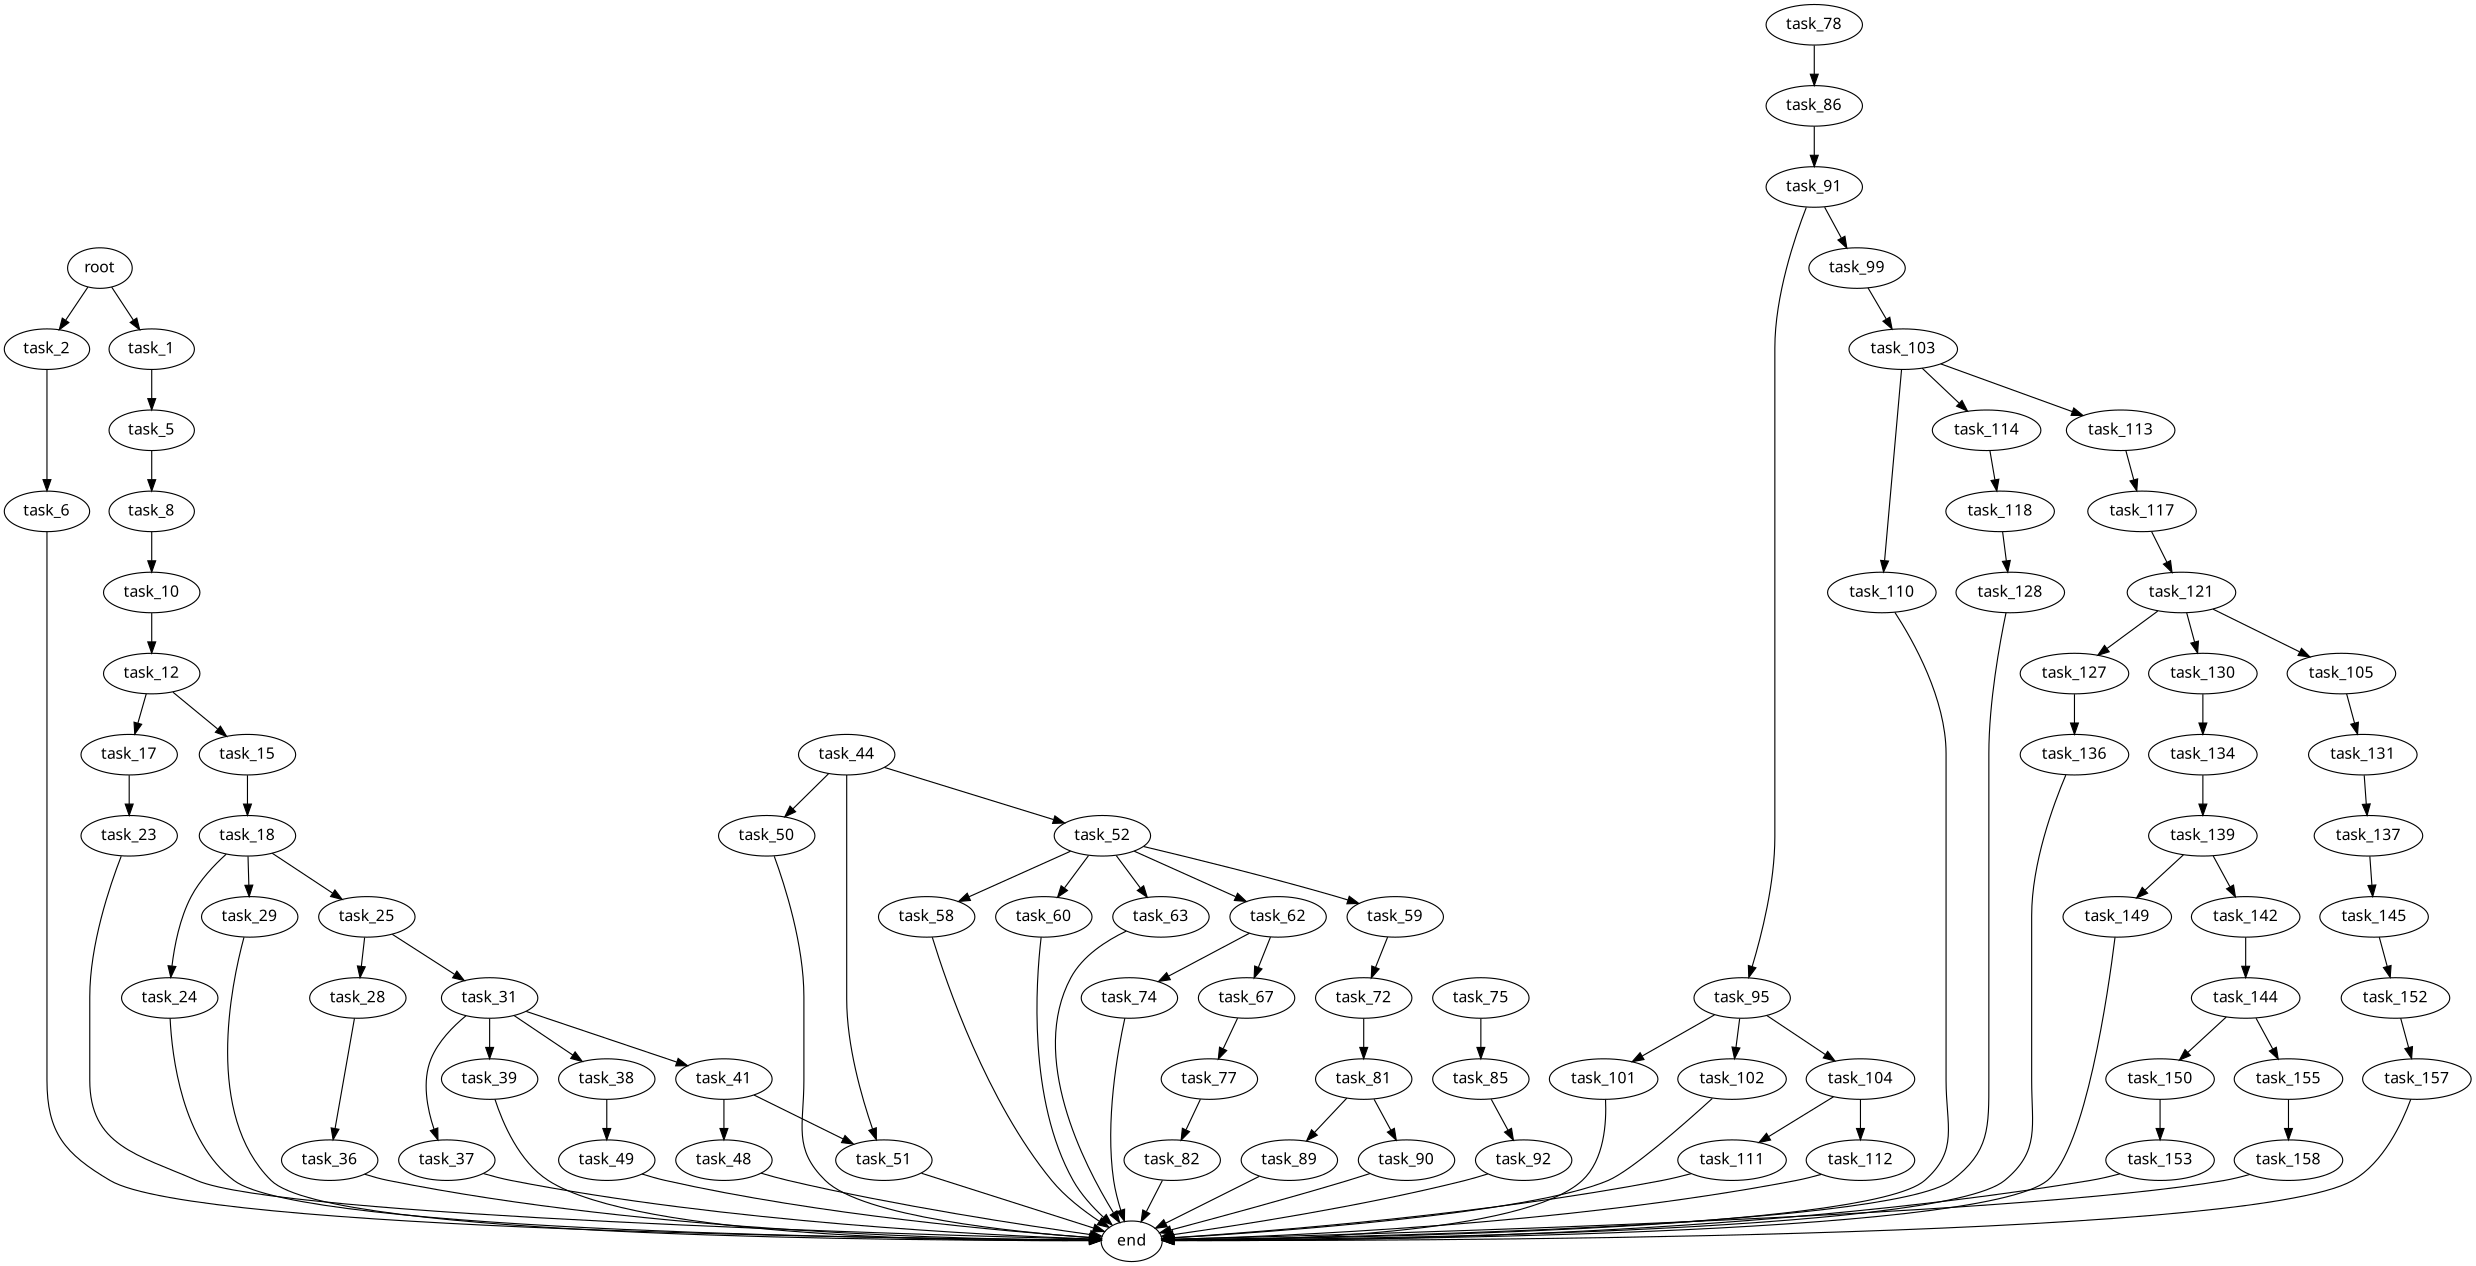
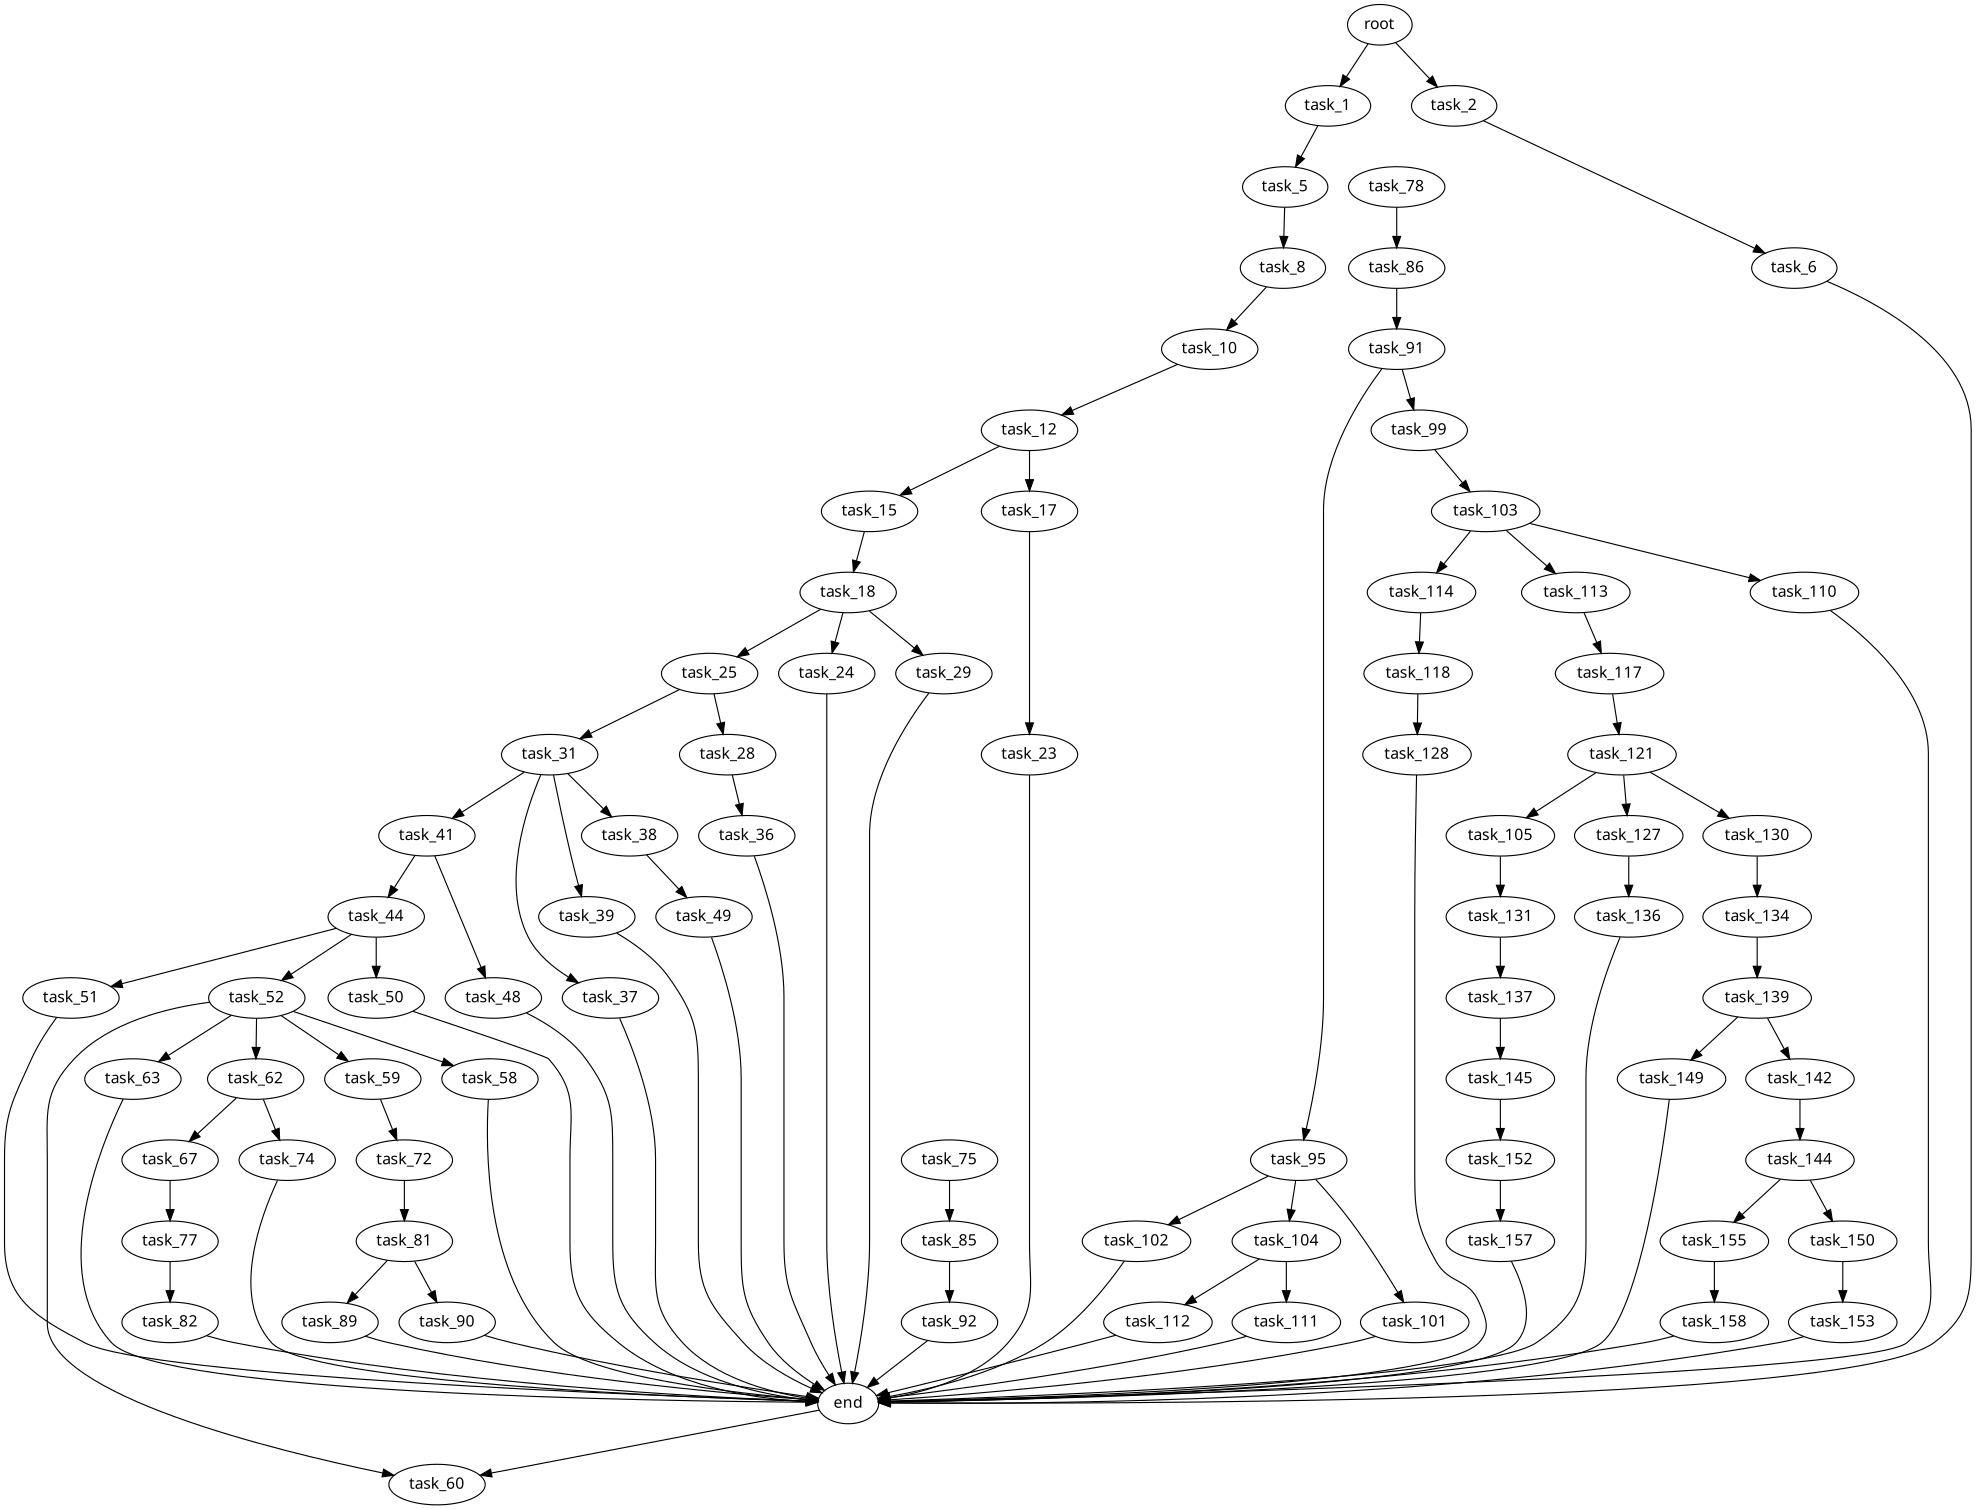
edge "task_60" -> "end": reversed
edge "task_41" -> "task_51": now "task_41" -> "task_44"
